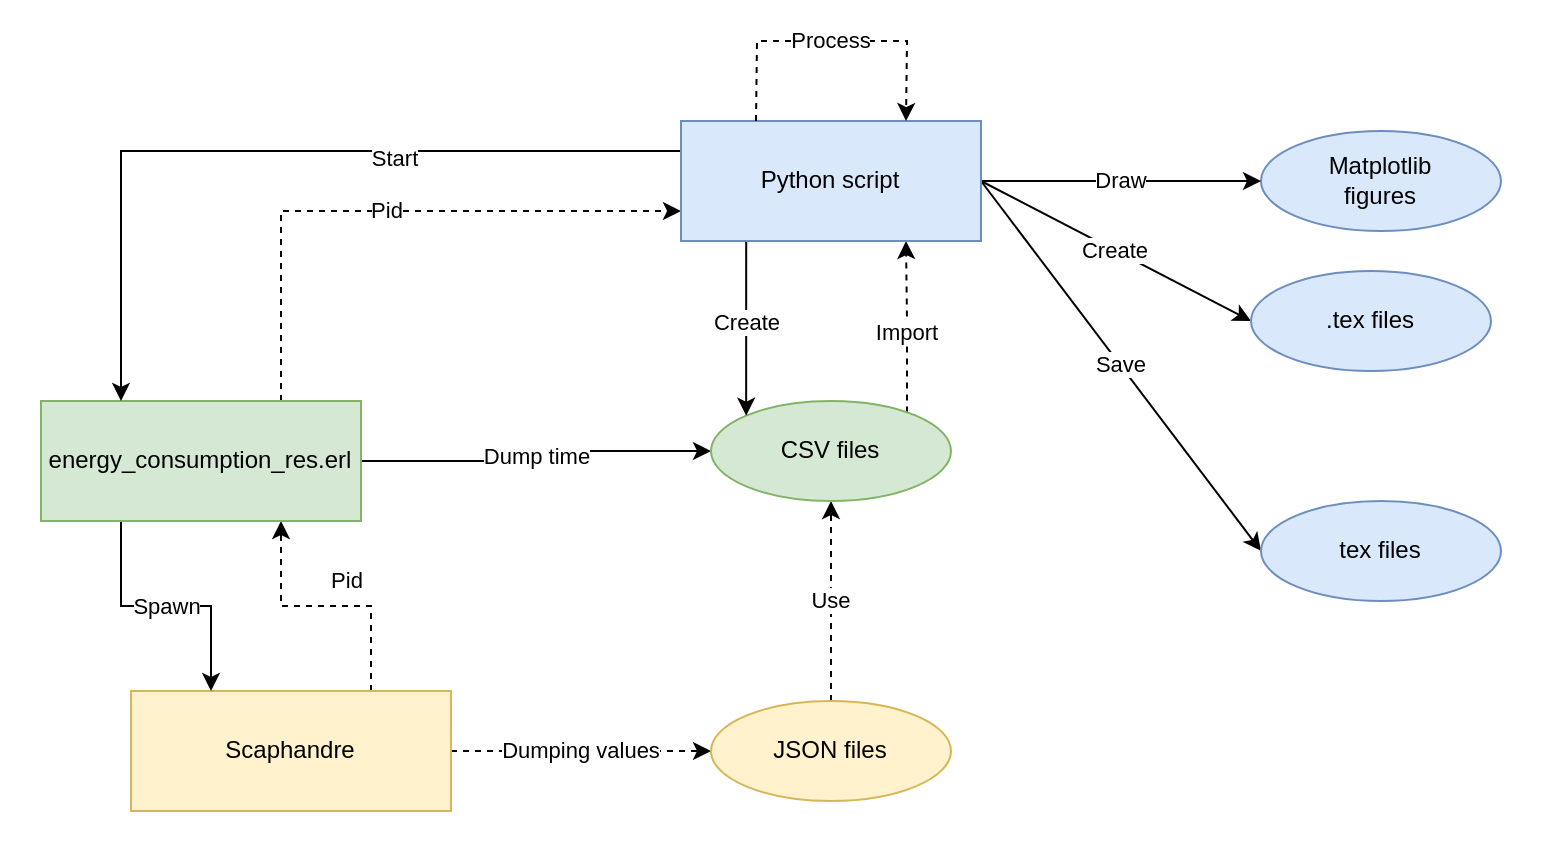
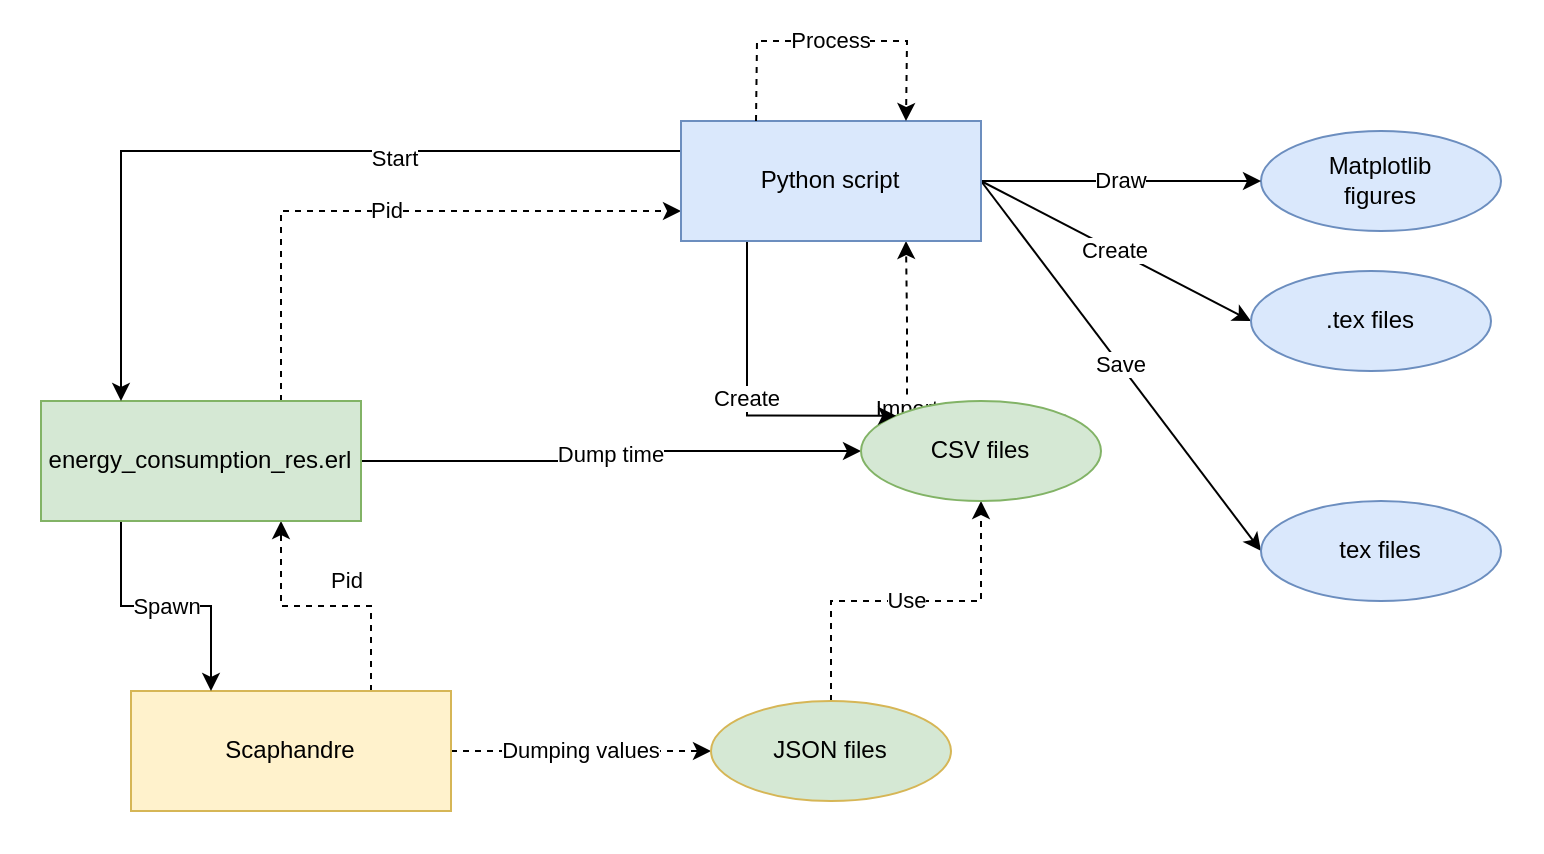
node "CSV files": moved (831, 451) -> (981, 451)
node "JSON files": fillcolor #fff2cc -> #d5e8d4
